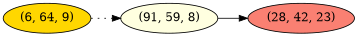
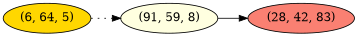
node "(6, 64, 9)": label "(6, 64, 9)" -> "(6, 64, 5)"
node "(28, 42, 23)": label "(28, 42, 23)" -> "(28, 42, 83)"
